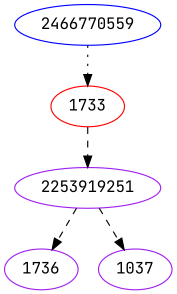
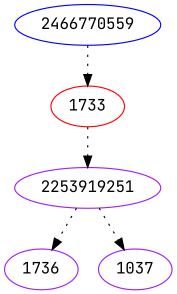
edge "1733" -> "2253919251": style dashed -> dotted
edge "2253919251" -> "1736": style dashed -> dotted
edge "2253919251" -> "1037": style dashed -> dotted
